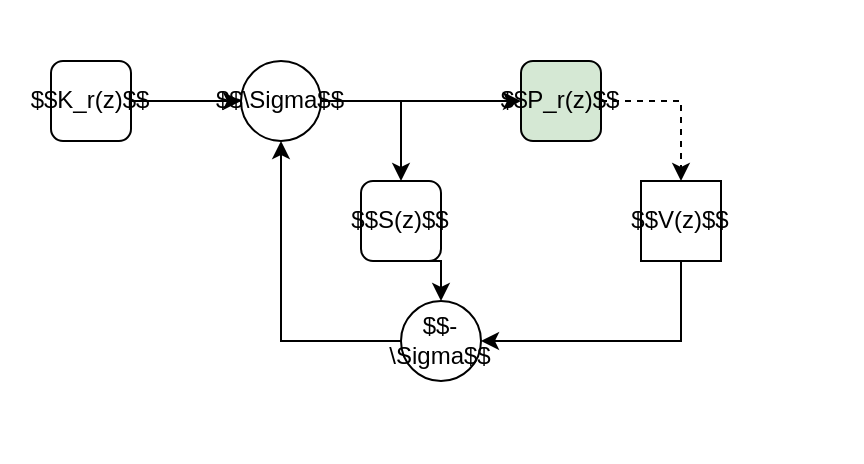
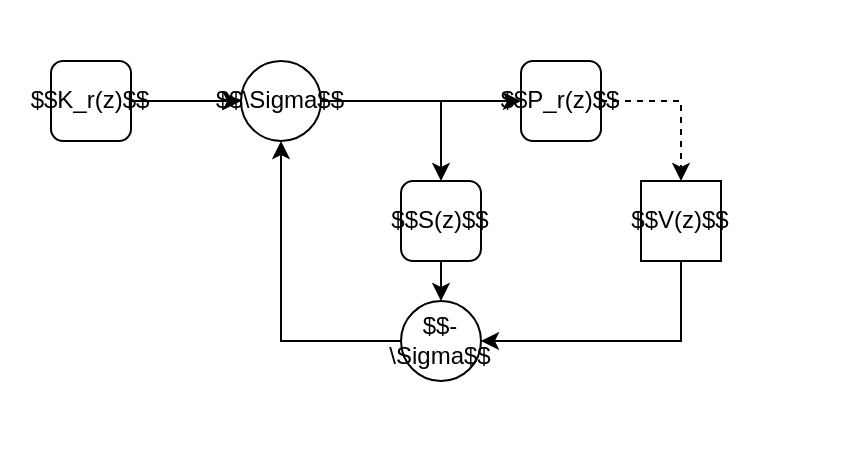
node "$$P_r(z)$$": fillcolor #d5e8d4 -> #ffffff
node "$$S(z)$$": moved (401, 221) -> (441, 221)
